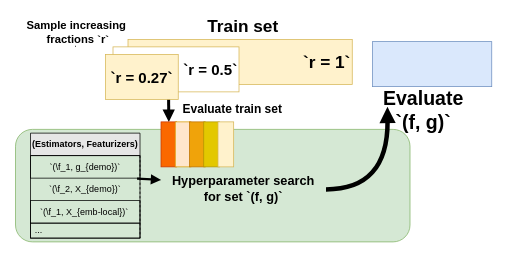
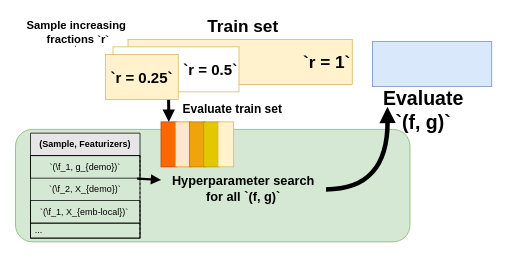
node "`r = 0.27`": label "`r = 0.27`" -> "`r = 0.25`"
node "(Estimators, Featurizers)": label "(Estimators, Featurizers)" -> "(Sample, Featurizers)"
node "Hyperparameter search for set `(f, g)`": label "Hyperparameter search for set `(f, g)`" -> "Hyperparameter search for all `(f, g)`"
